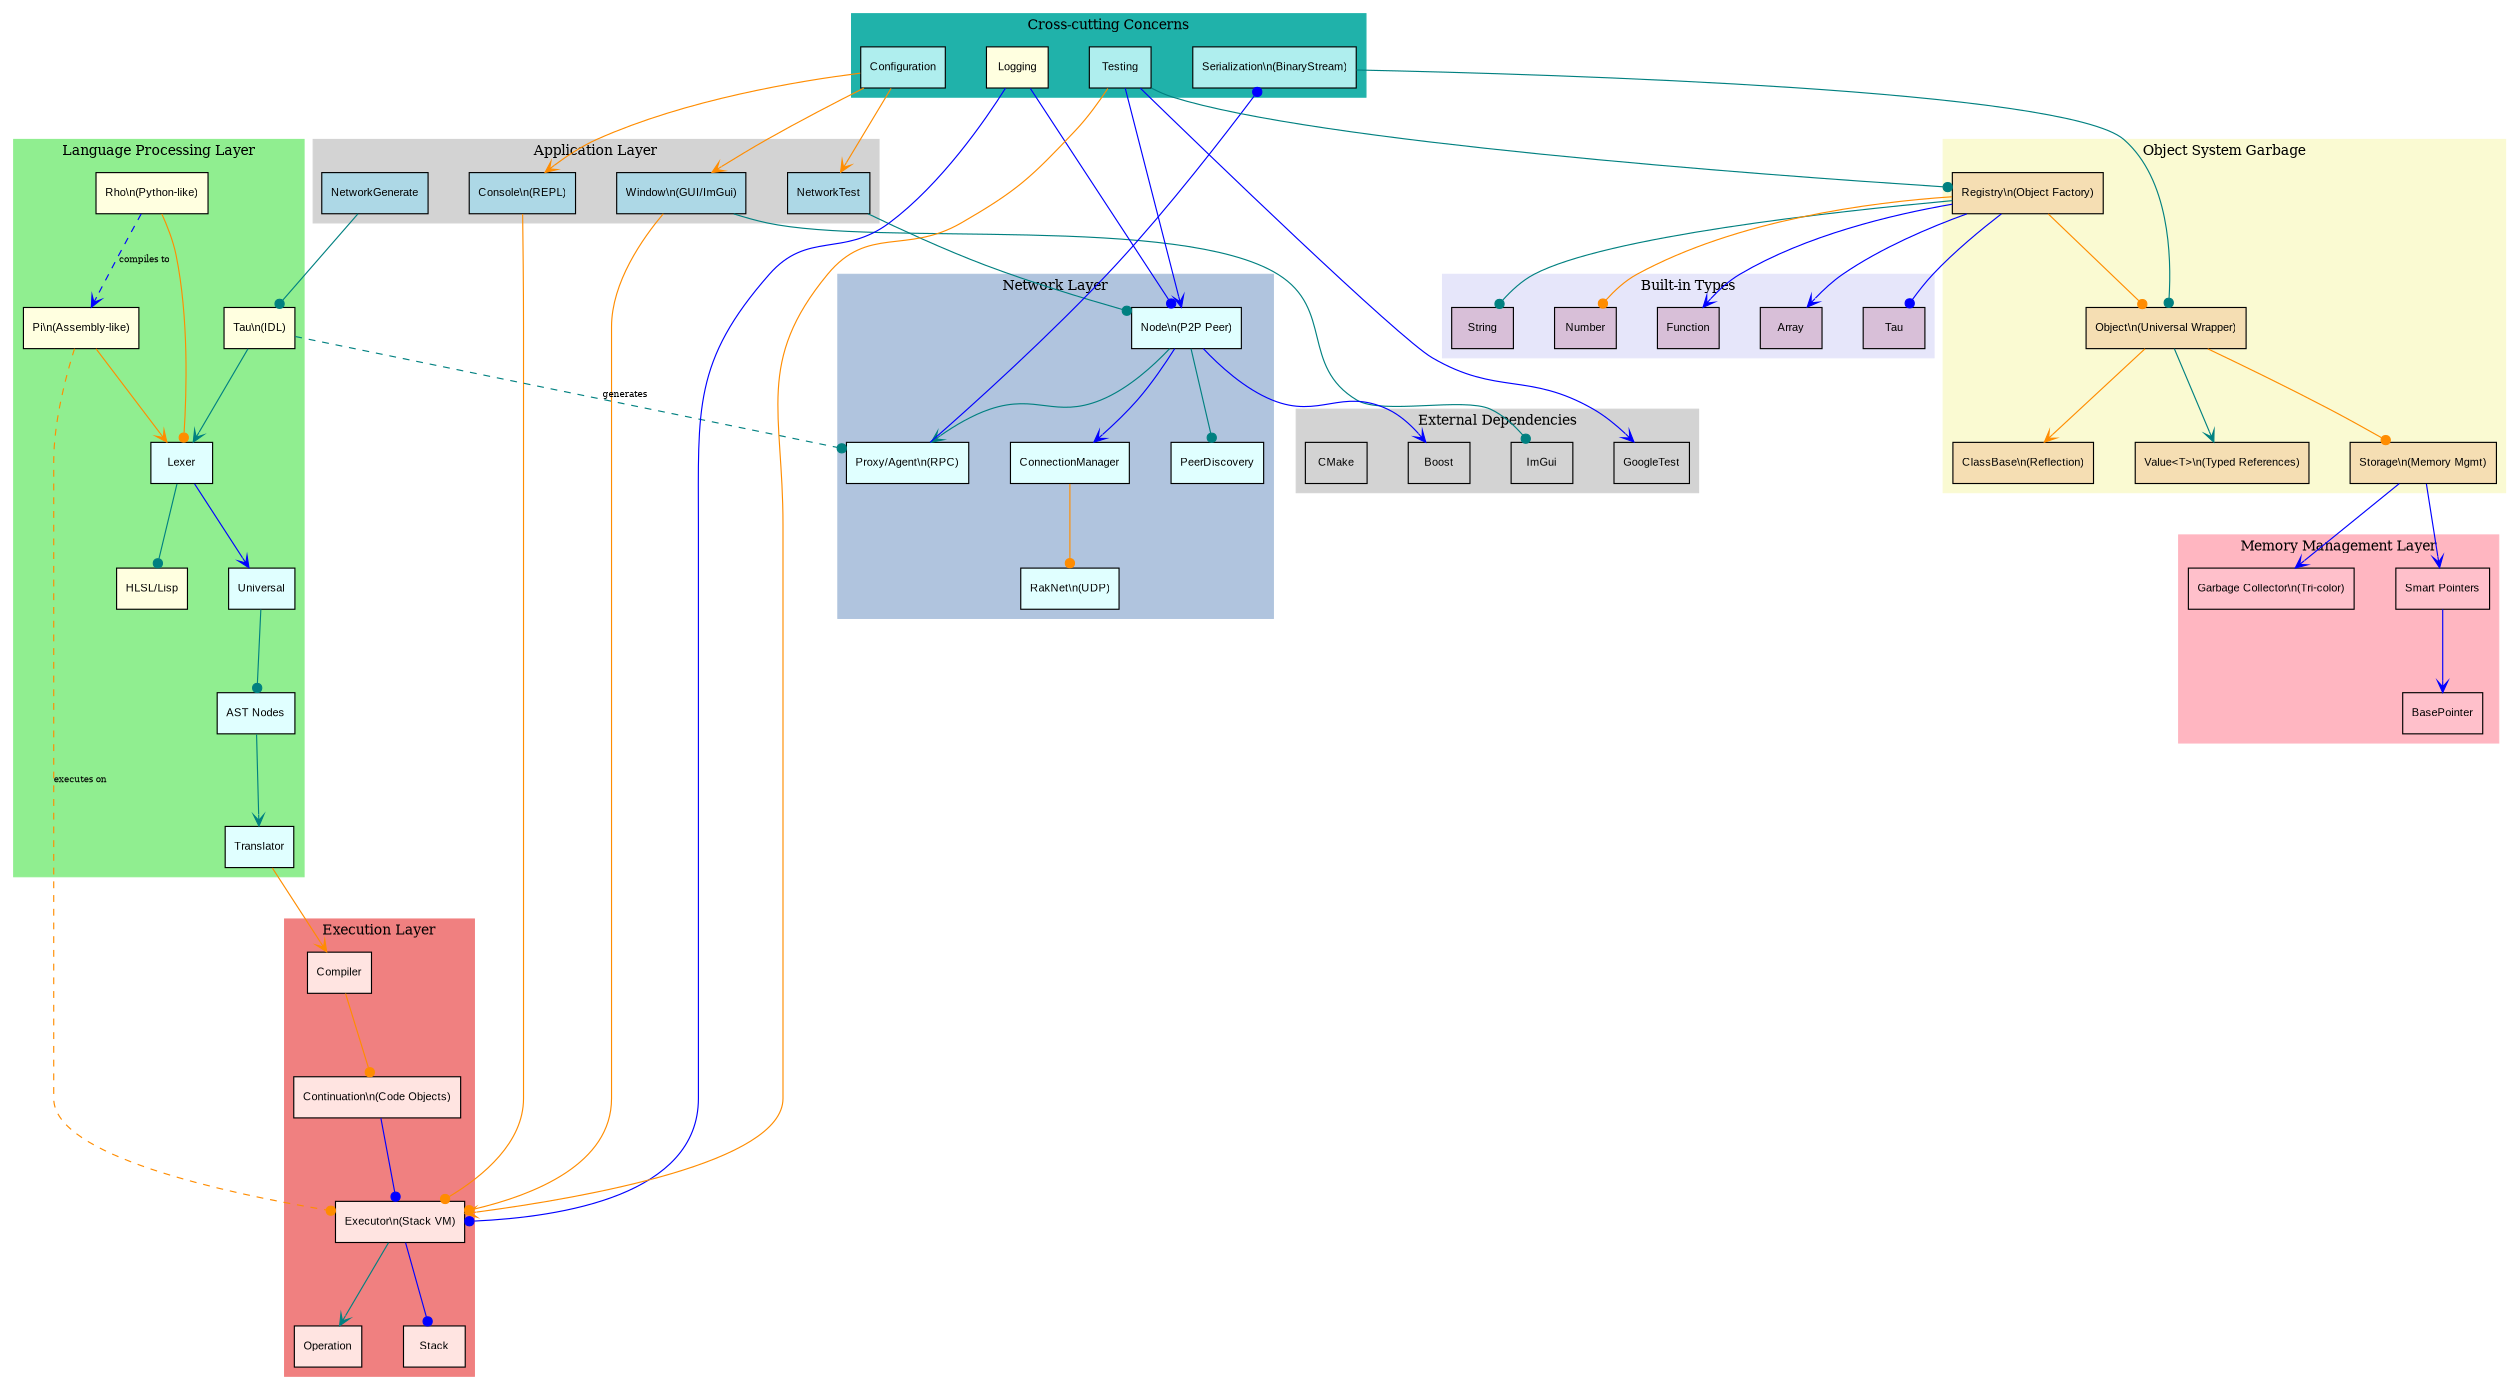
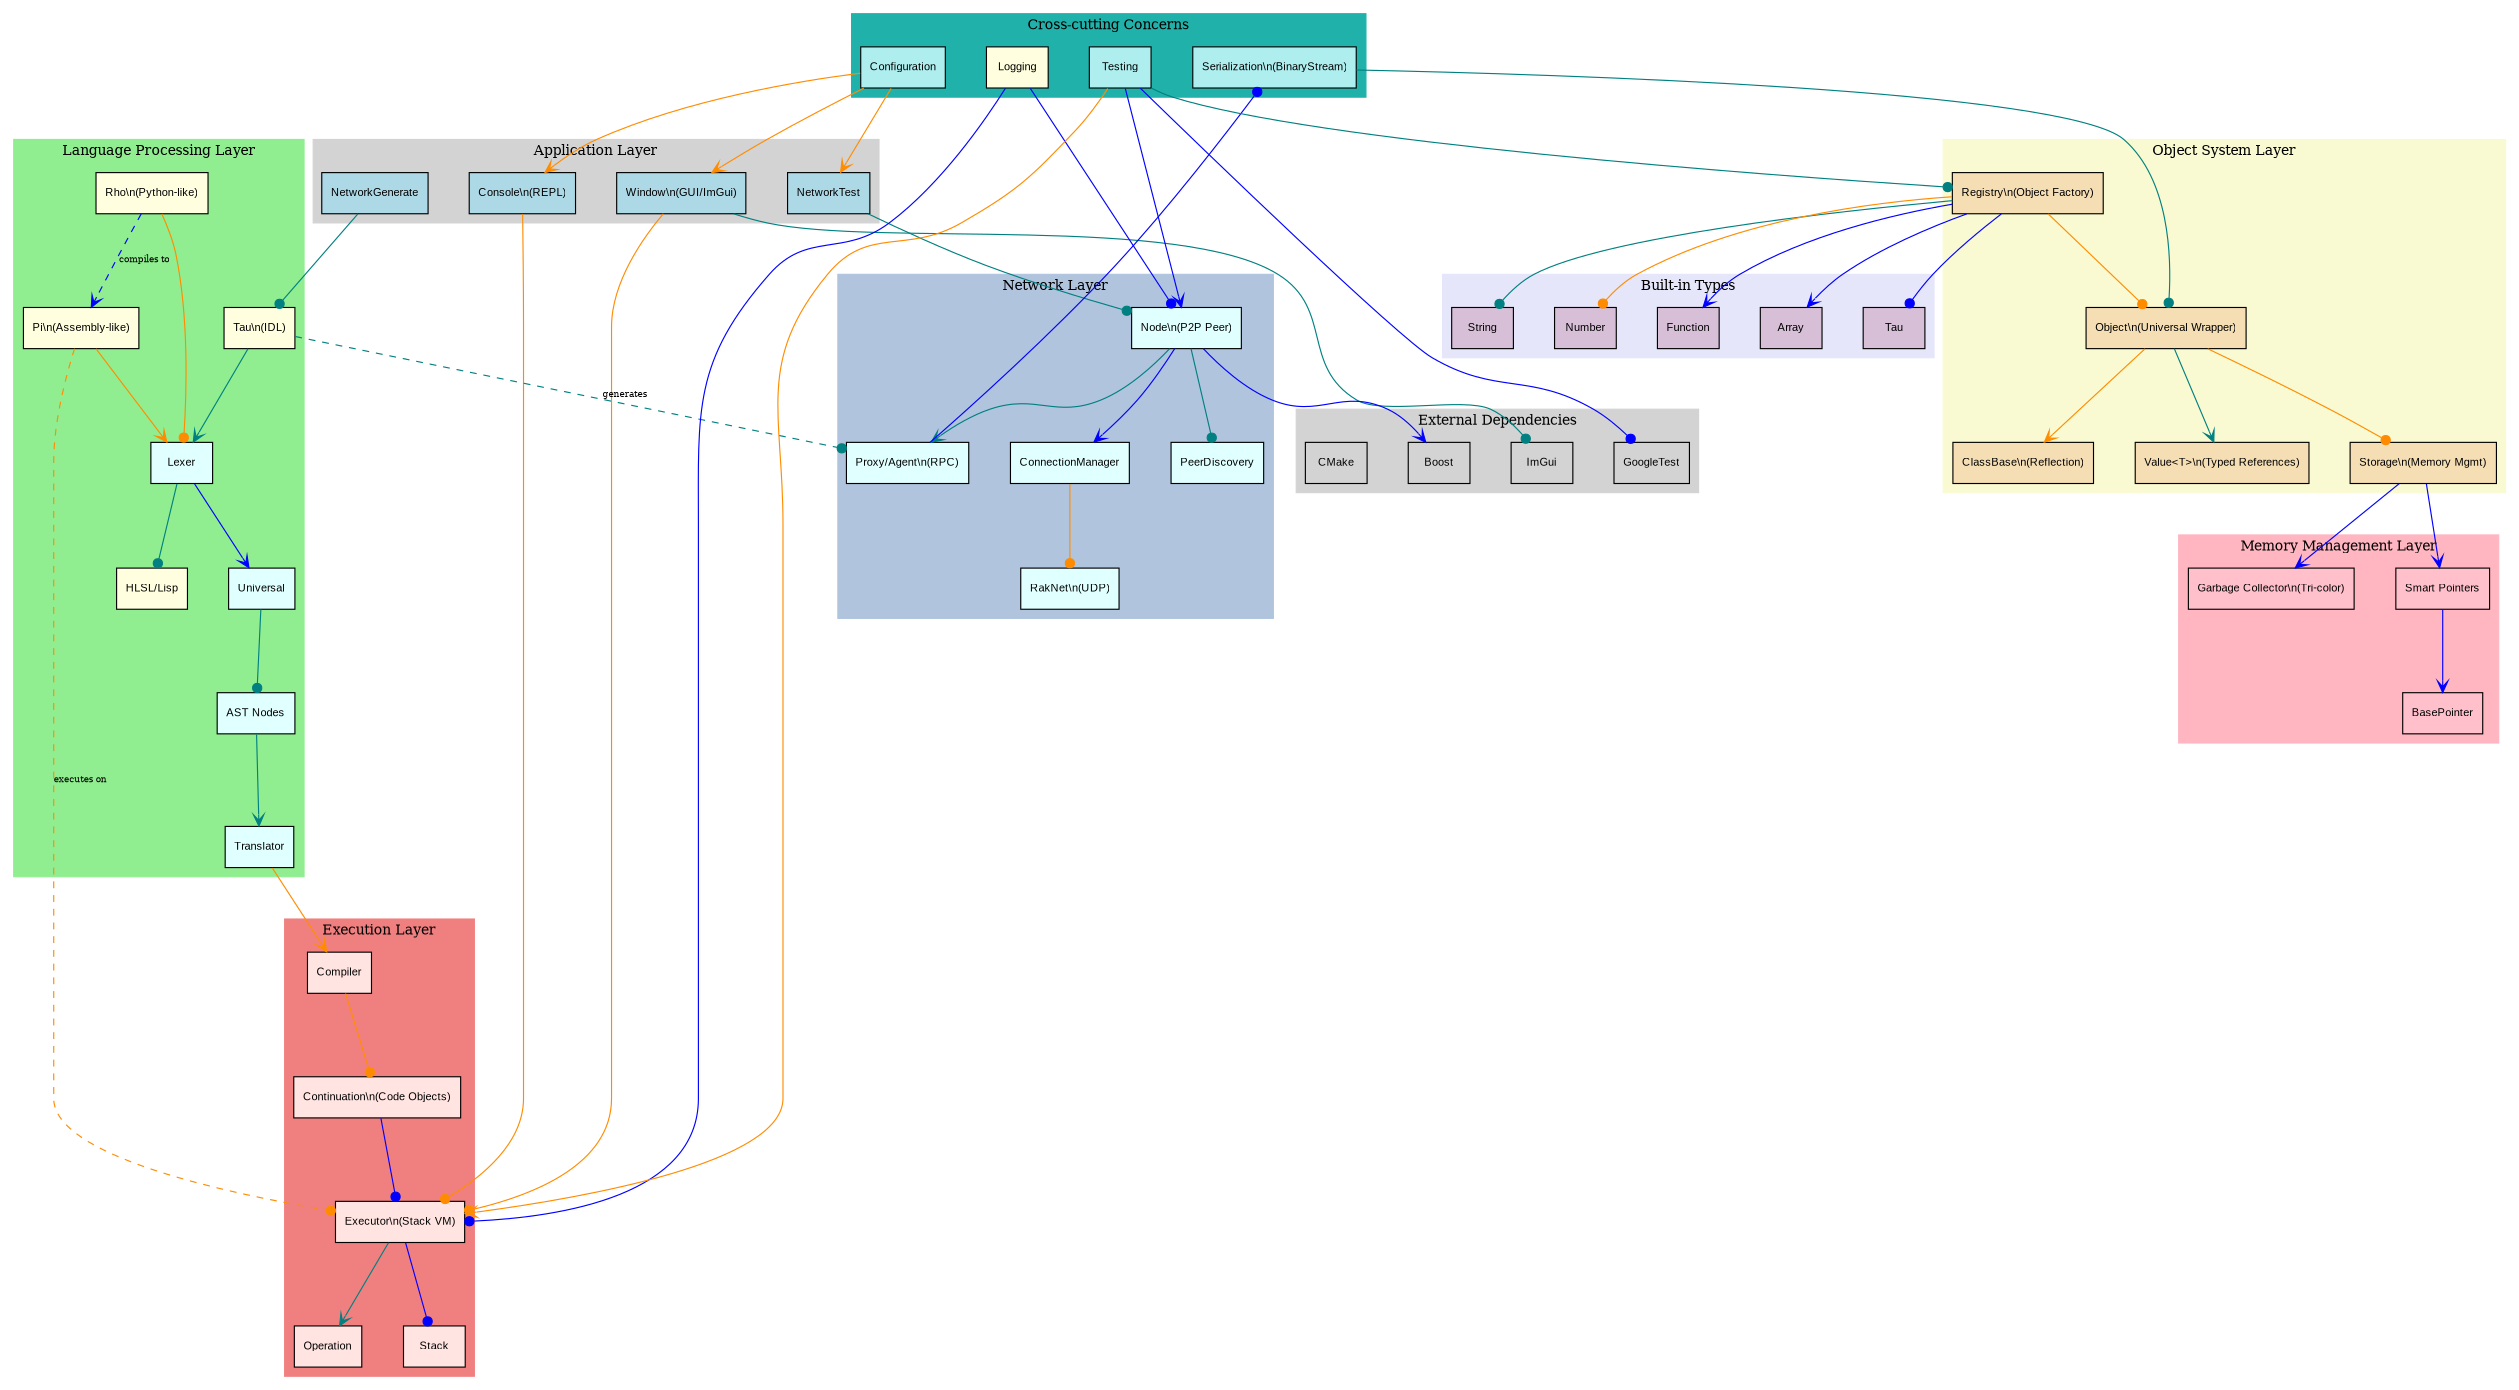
cluster "Object System Garbage": label "Object System Garbage" -> "Object System Layer"
edge "Testing" -> "GoogleTest": arrowhead vee -> dot
